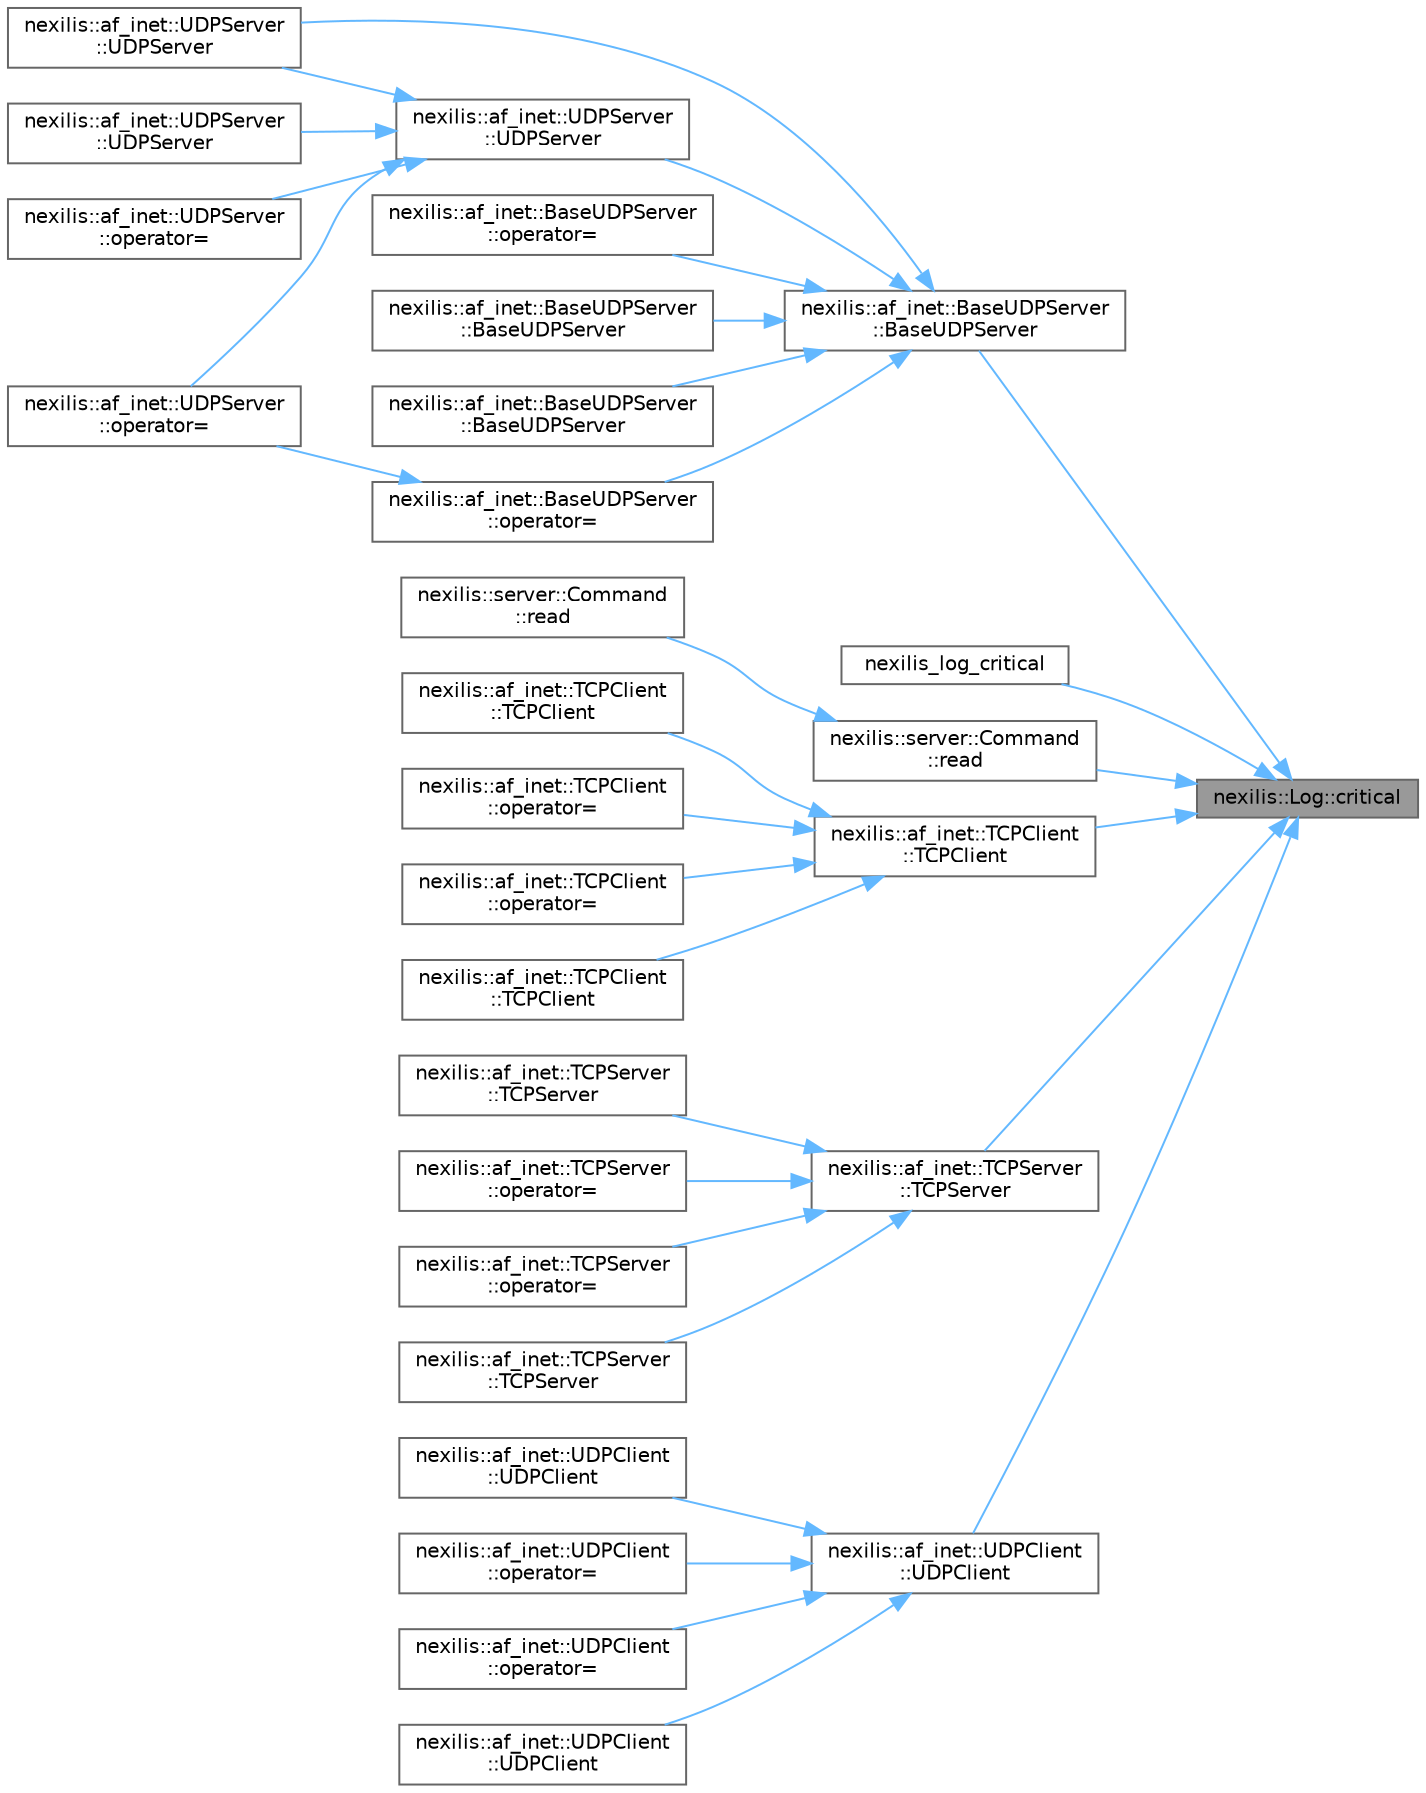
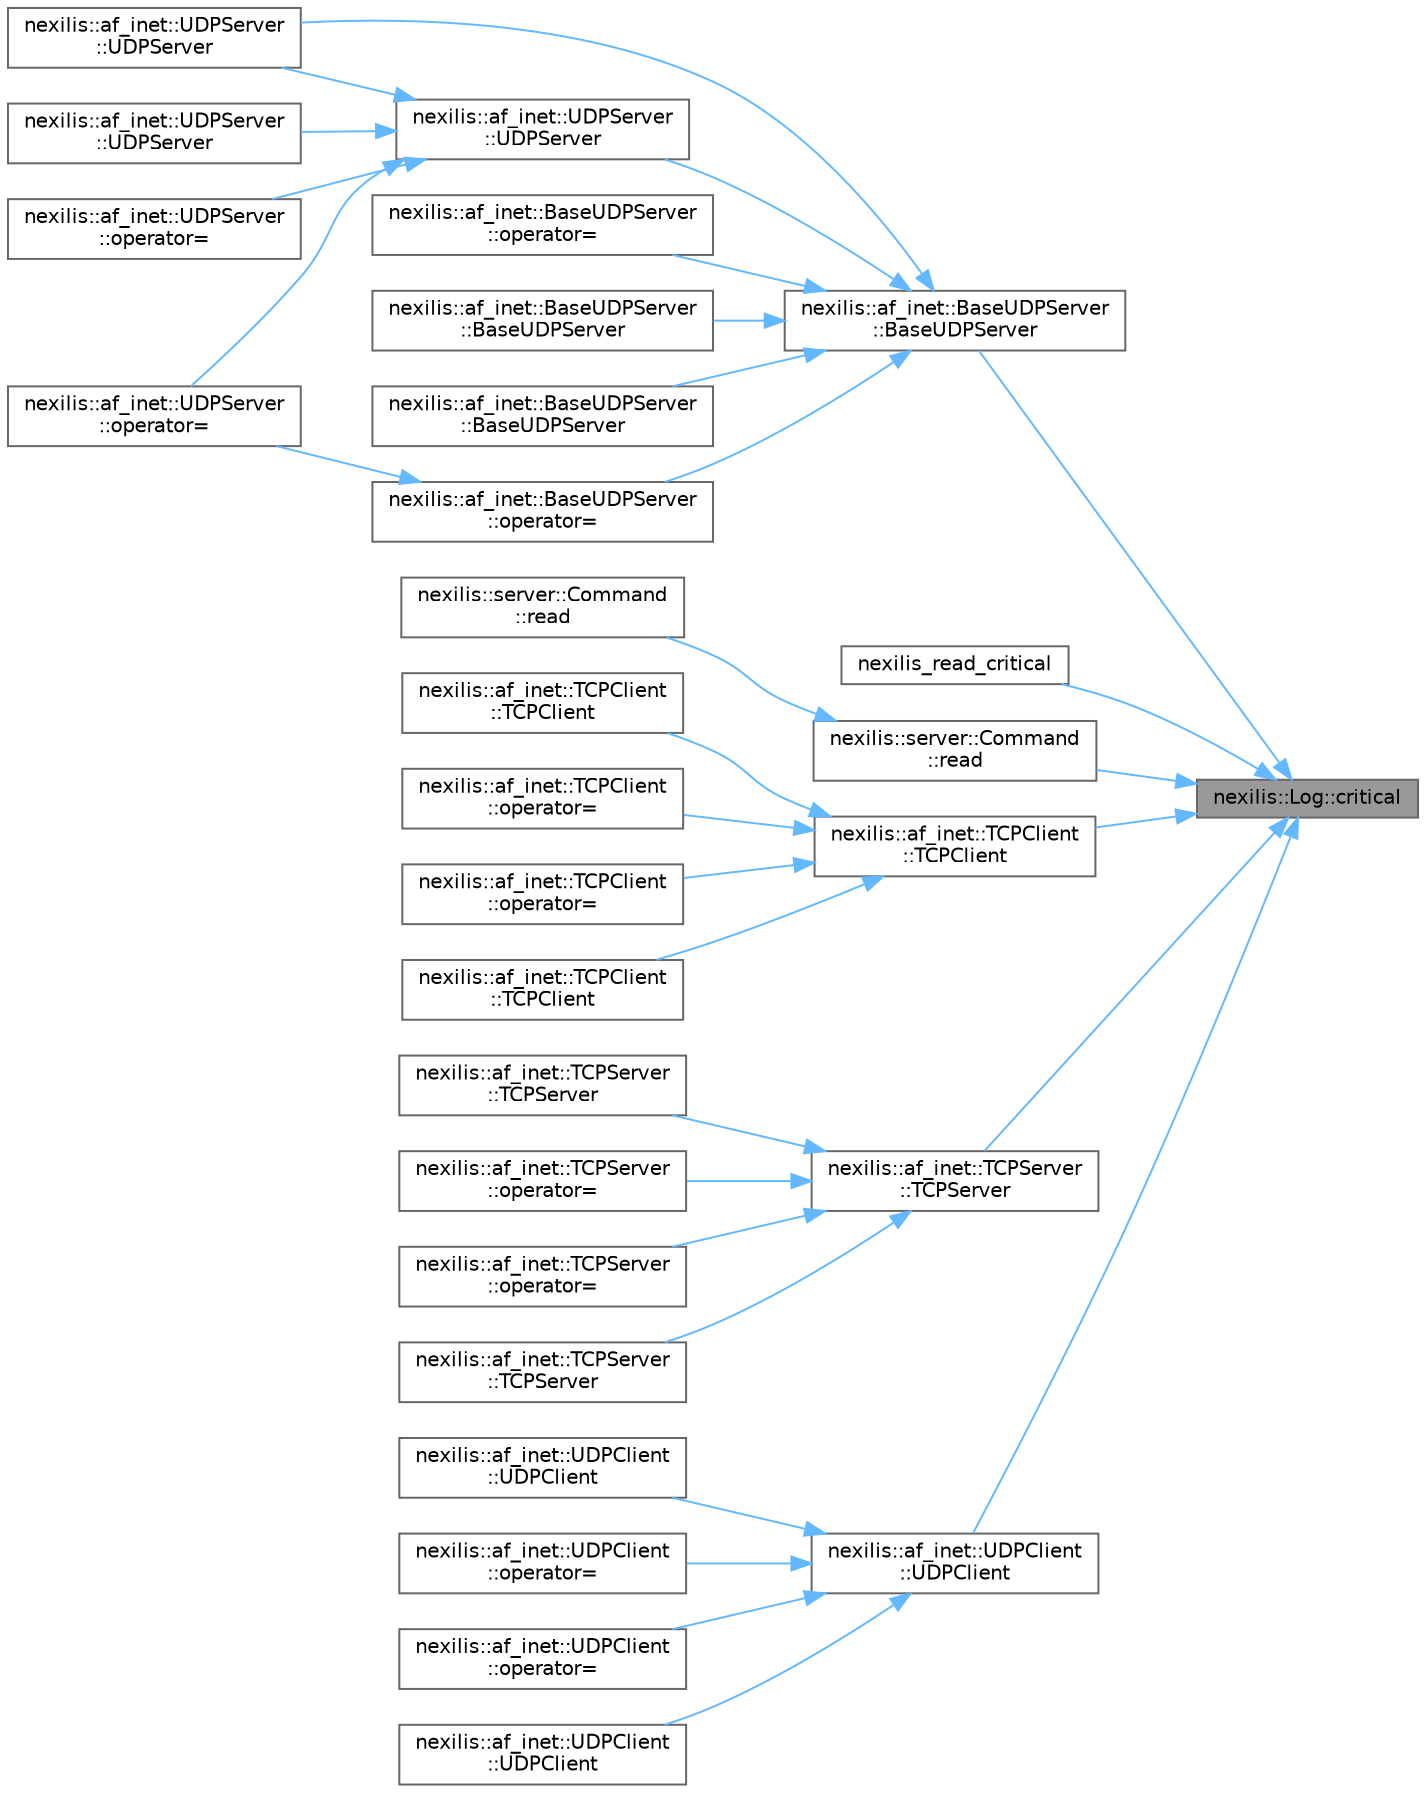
node "nexilis_log_critical": label "nexilis_log_critical" -> "nexilis_read_critical"
